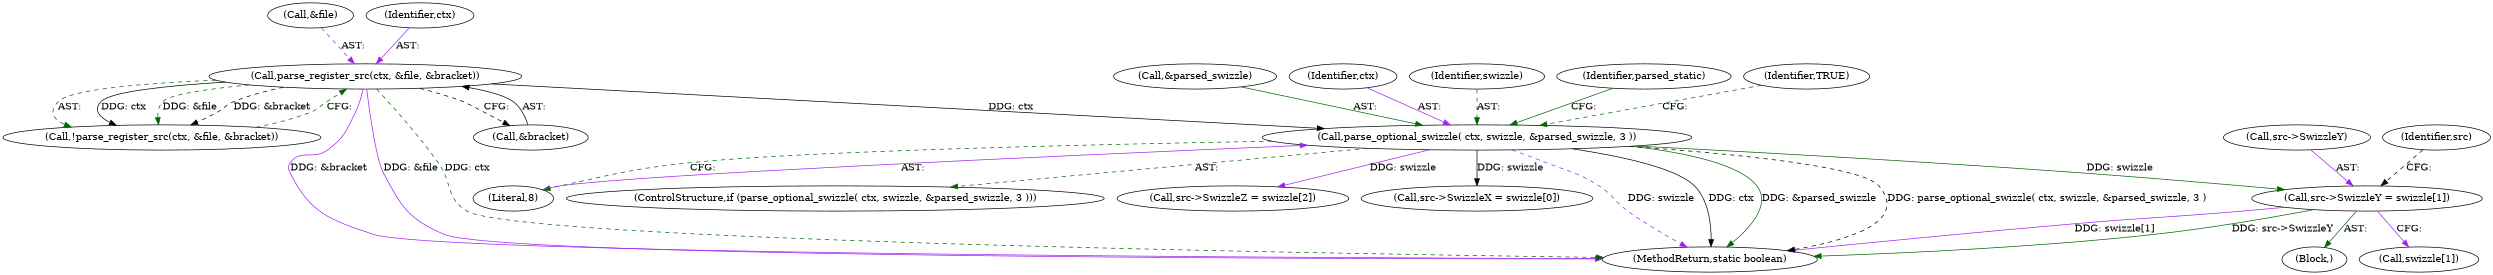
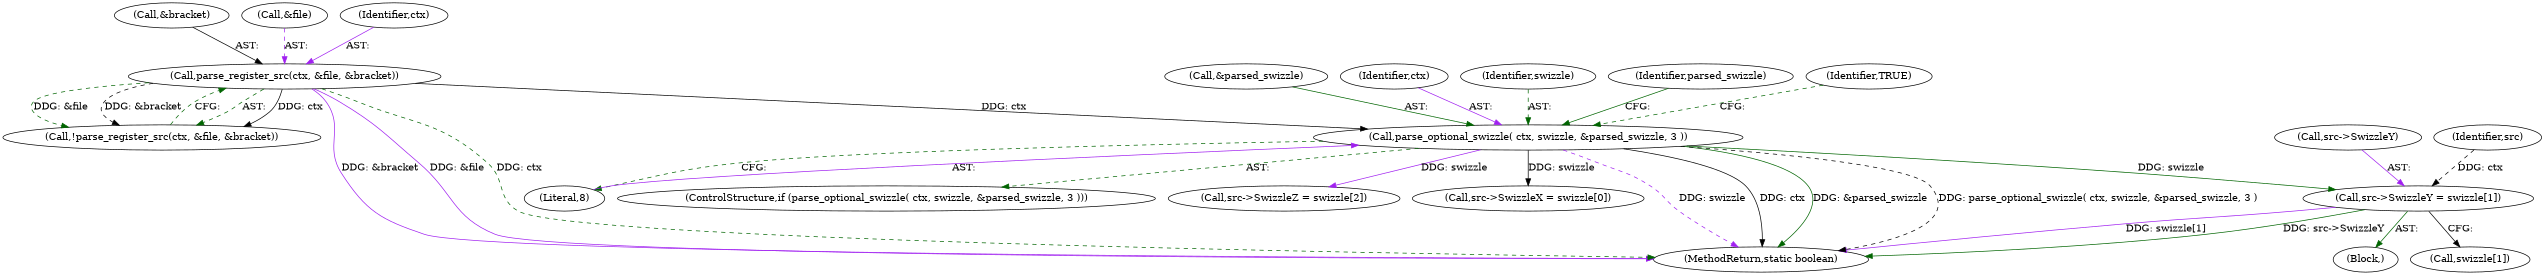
node "(Identifier,parsed_static)": label "(Identifier,parsed_static)" -> "(Identifier,parsed_swizzle)"
edge "(Call,parse_register_src(ctx, &file, &bracket))" -> "(Call,&bracket)": removed, label "CFG:"
edge "(Identifier,src)" -> "(Call,src->SwizzleY = swizzle[1])": label "CFG: " -> "DDG: ctx"
edge "(Call,src->SwizzleY = swizzle[1])" -> "(Call,swizzle[1])": color purple -> black
